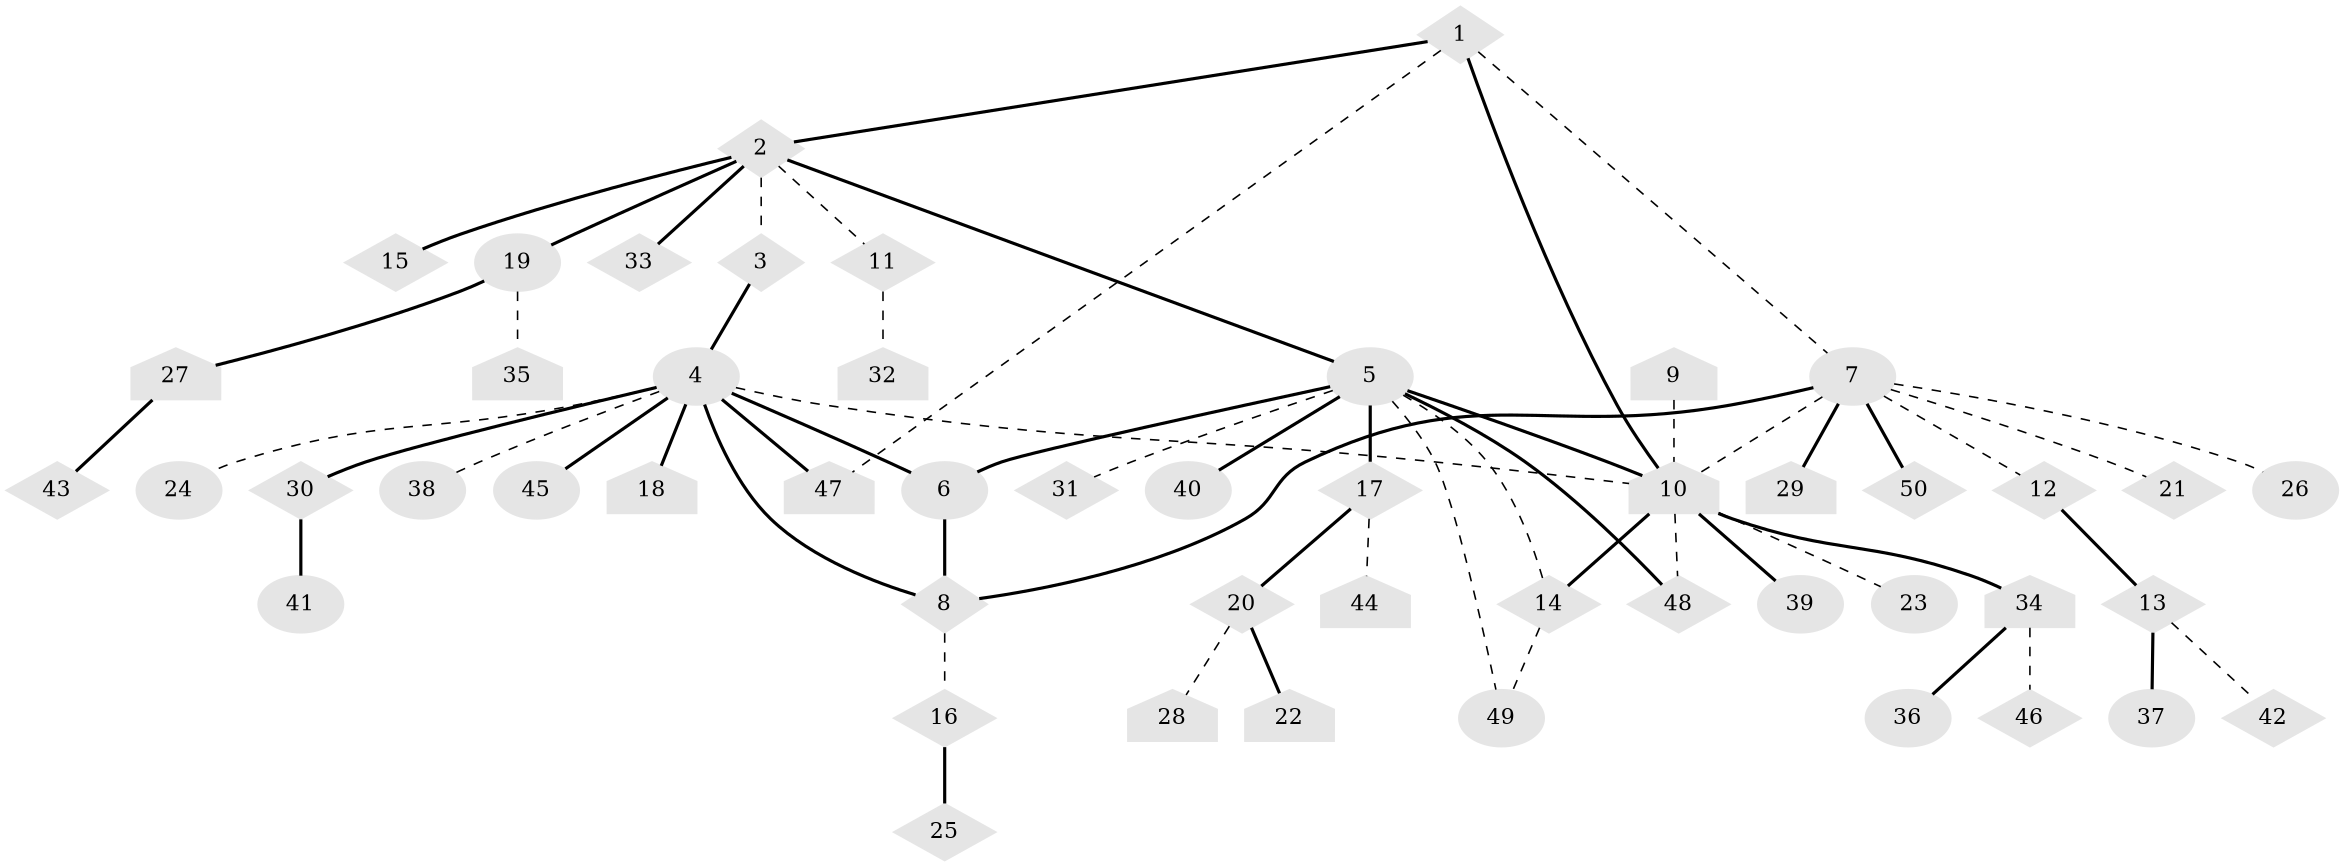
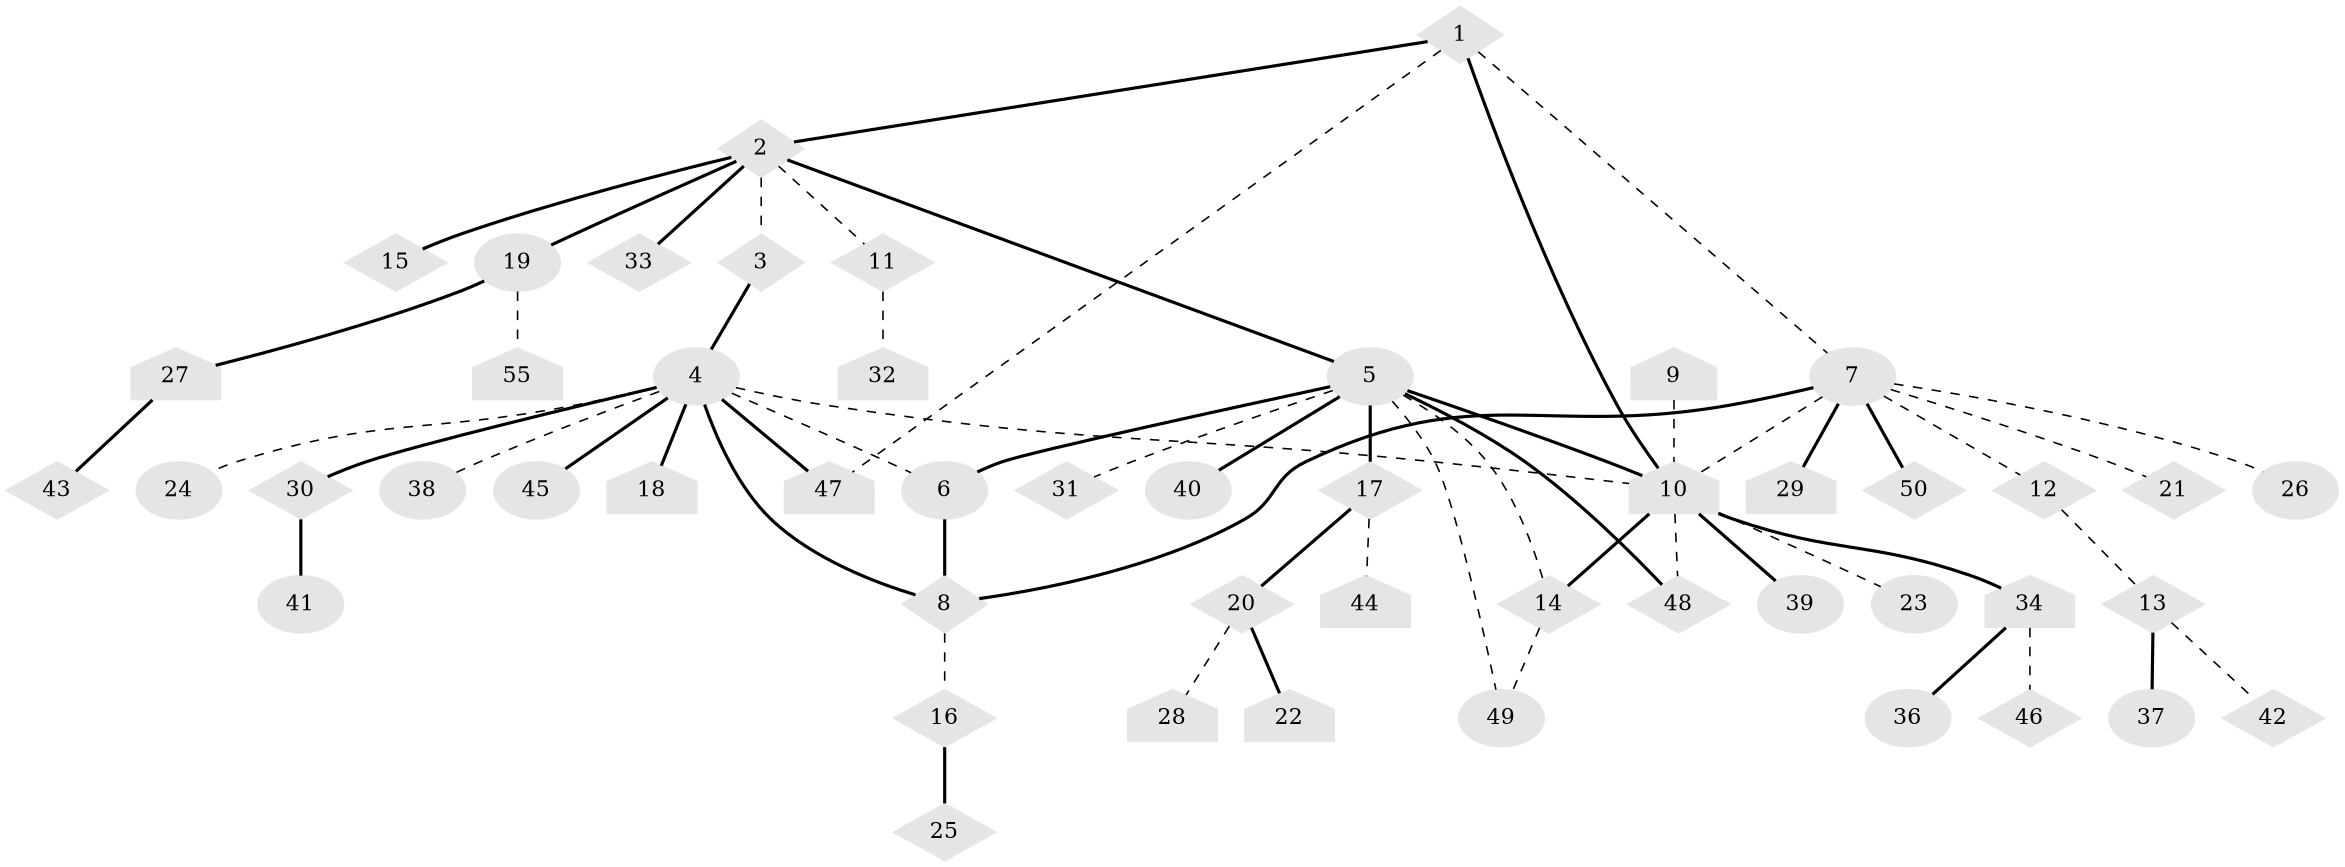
node "35": label "35" -> "55"
edge "4" -- "6": style bold -> dashed
edge "12" -- "13": style bold -> dashed
